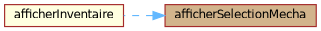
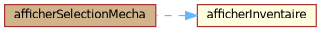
edge "afficherInventaire" -> "afficherSelectionMecha": reversed
